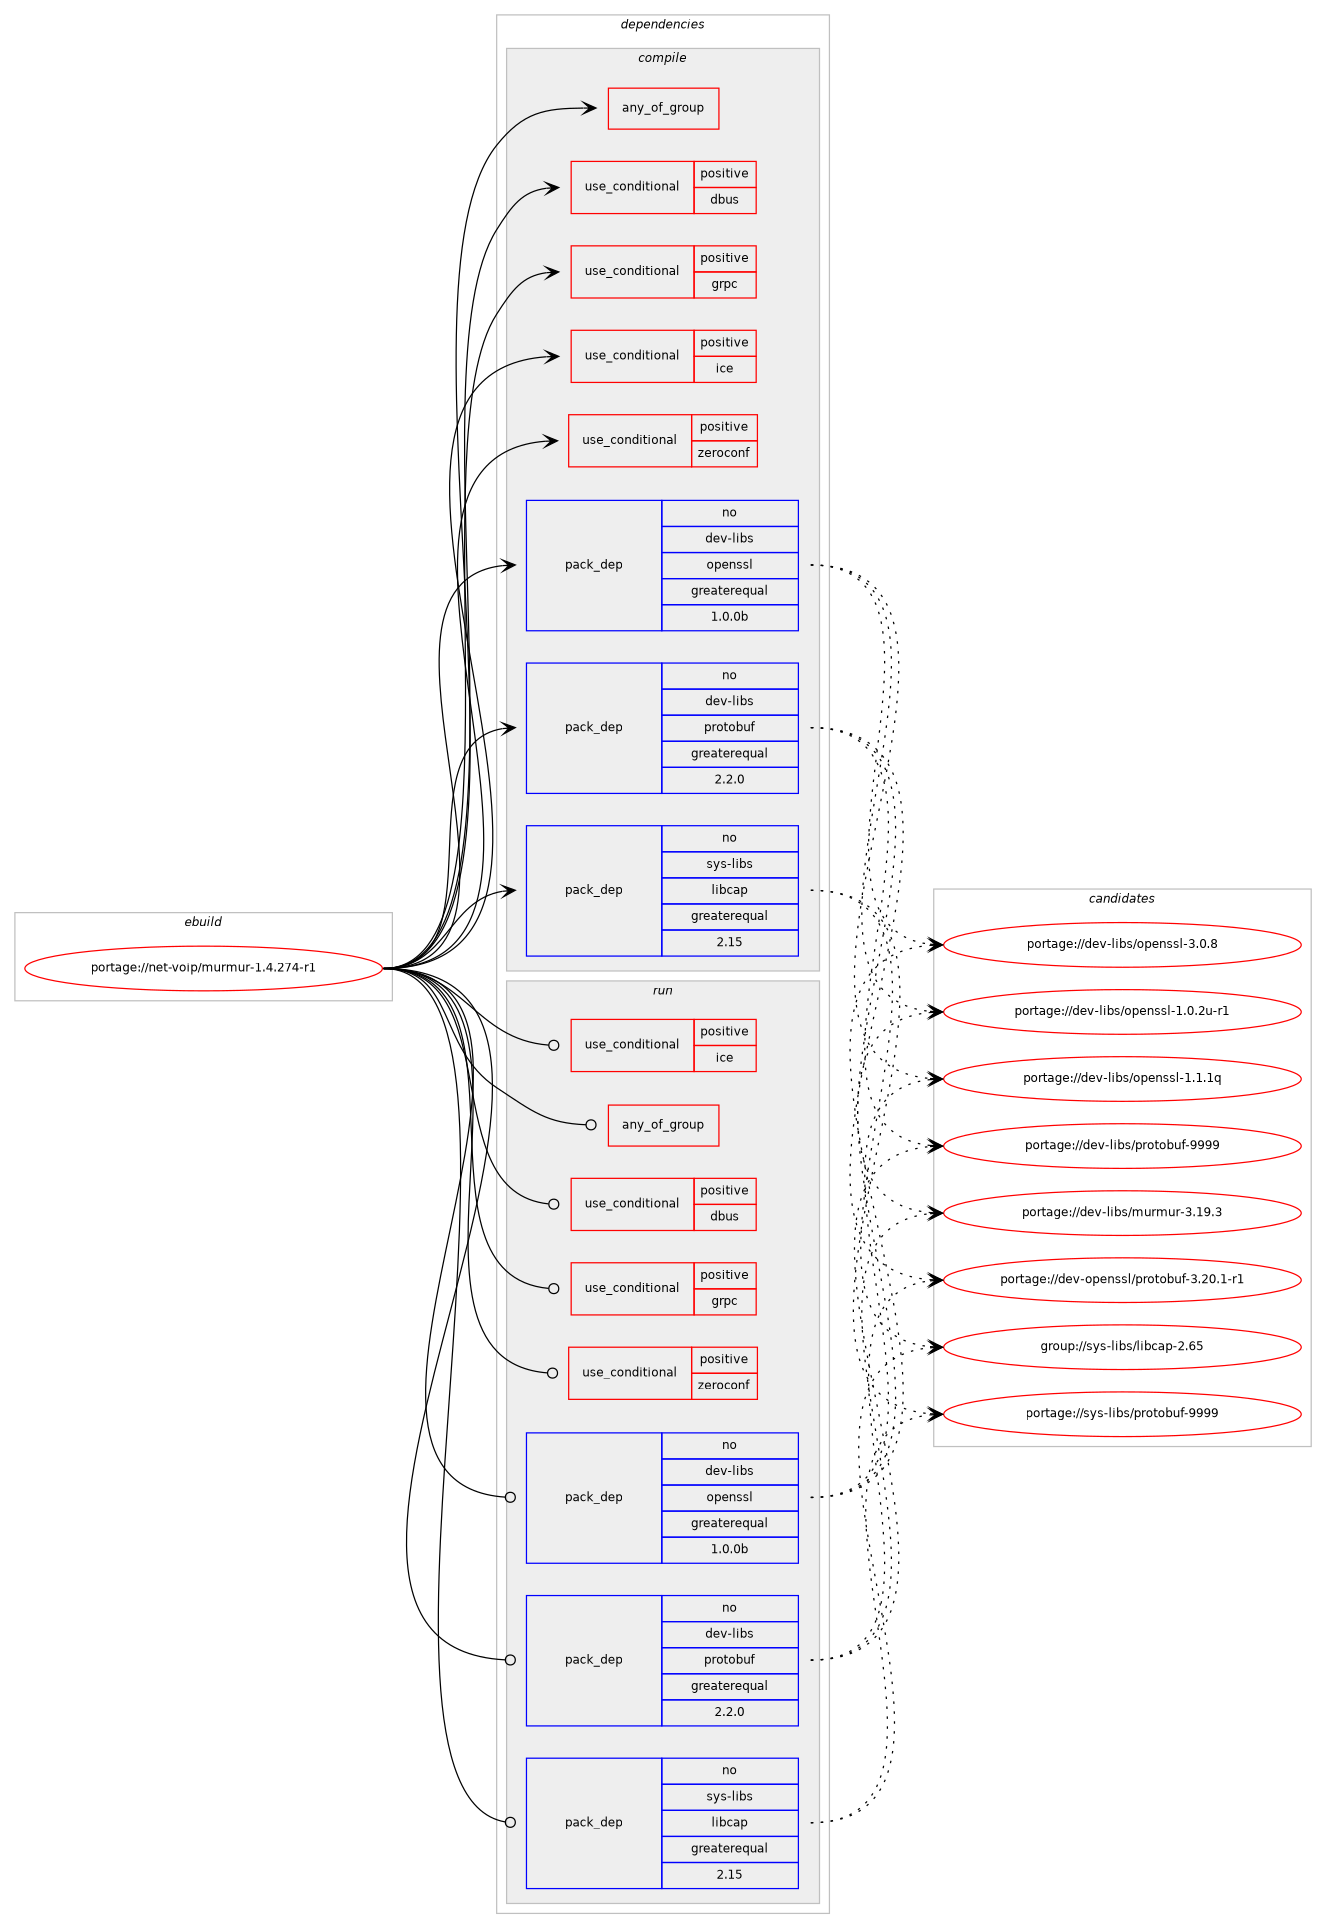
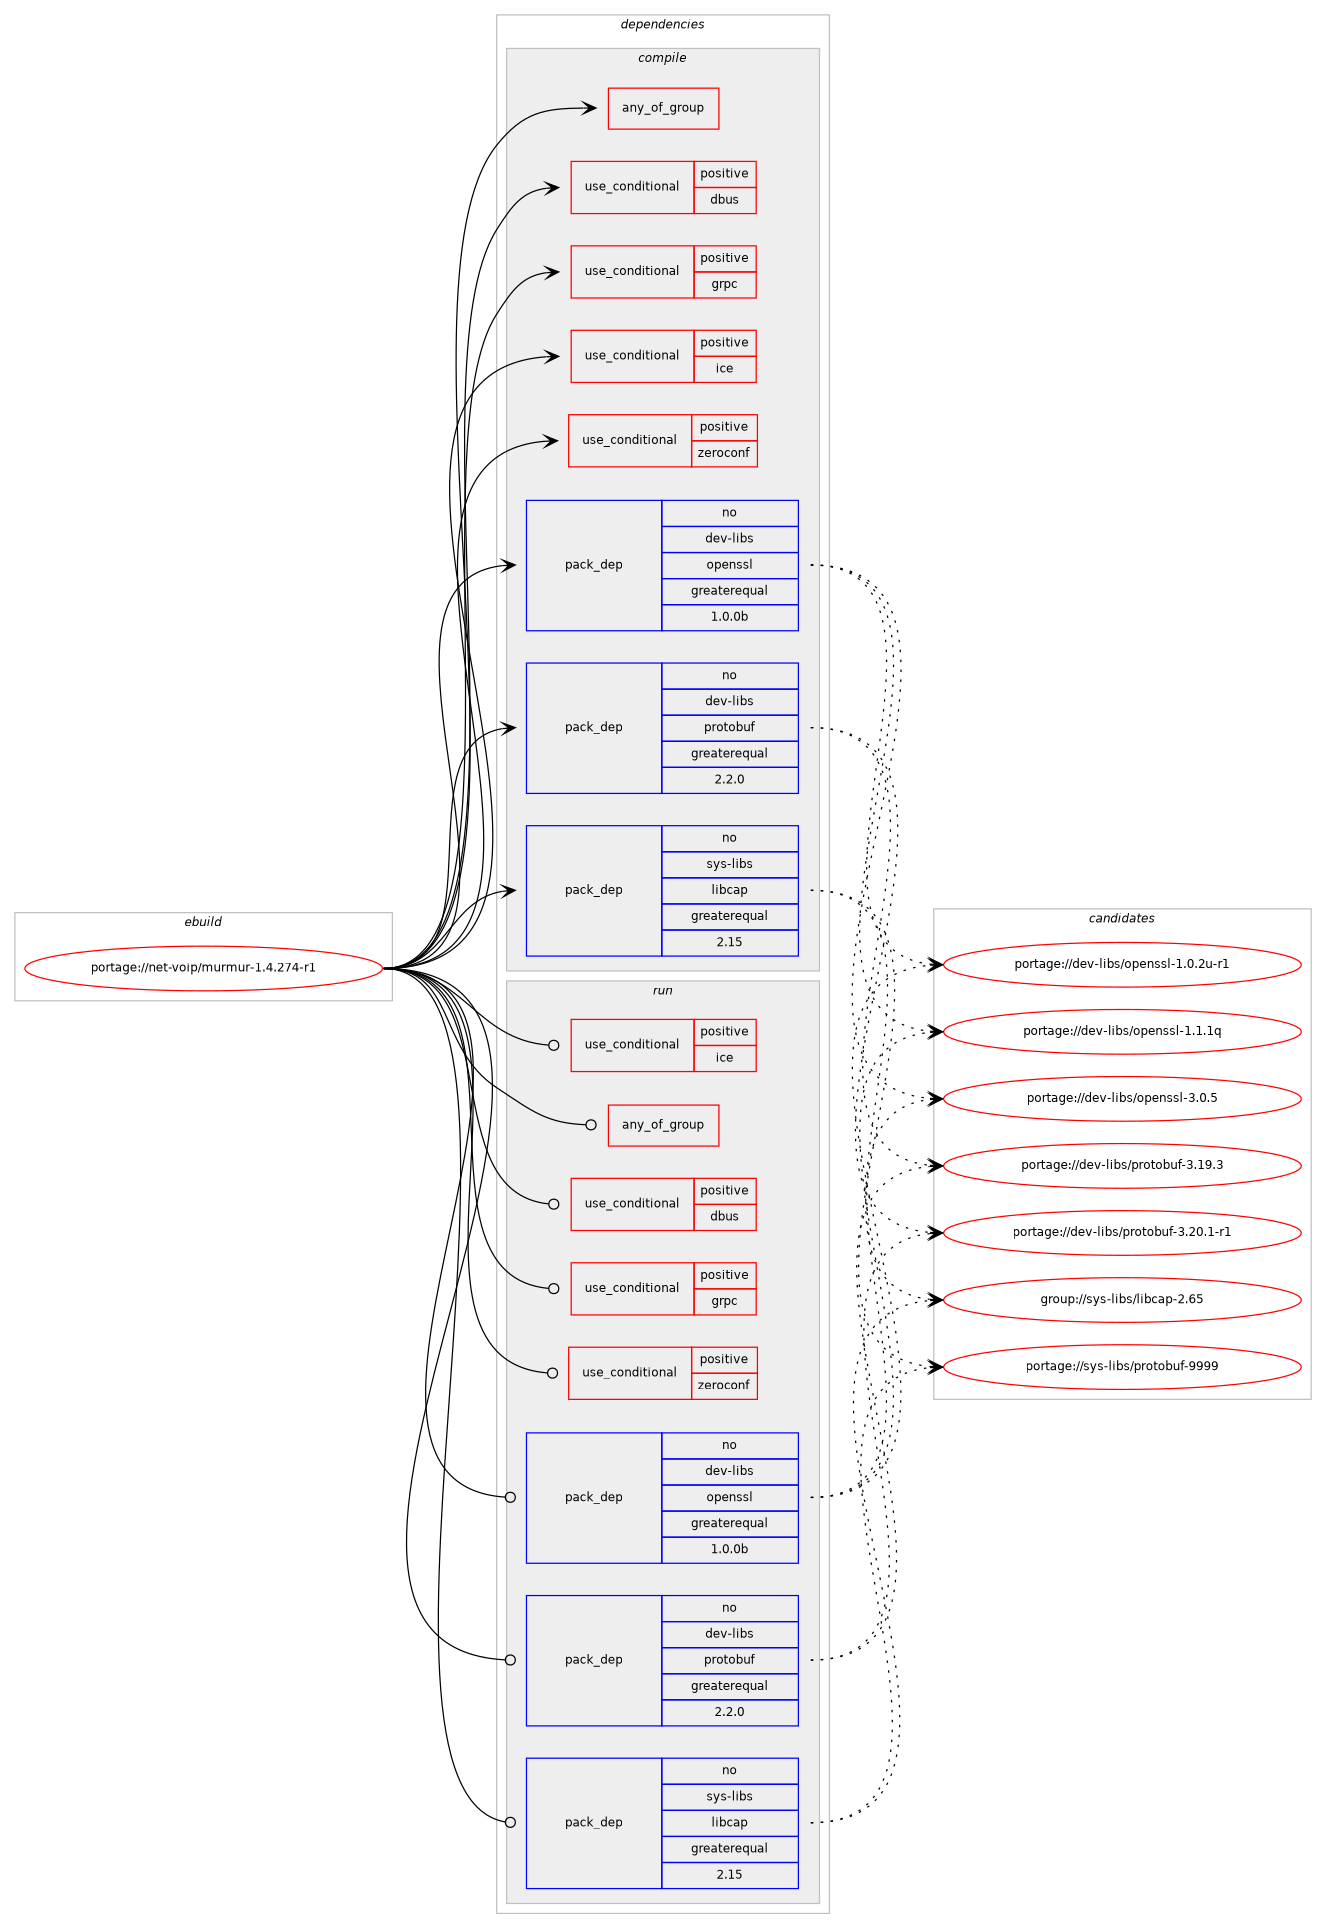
node "portage://dev-libs/openssl-3.0.8": label "portage://dev-libs/openssl-3.0.8" -> "portage://dev-libs/openssl-3.0.5"
node "portage://dev-libs/protobuf-9999": removed
node "portage://dev-libs/murmur-3.19.3": label "portage://dev-libs/murmur-3.19.3" -> "portage://dev-libs/protobuf-3.19.3"
node "portage://dev-openssl/protobuf-3.20.1-r1": label "portage://dev-openssl/protobuf-3.20.1-r1" -> "portage://dev-libs/protobuf-3.20.1-r1"
